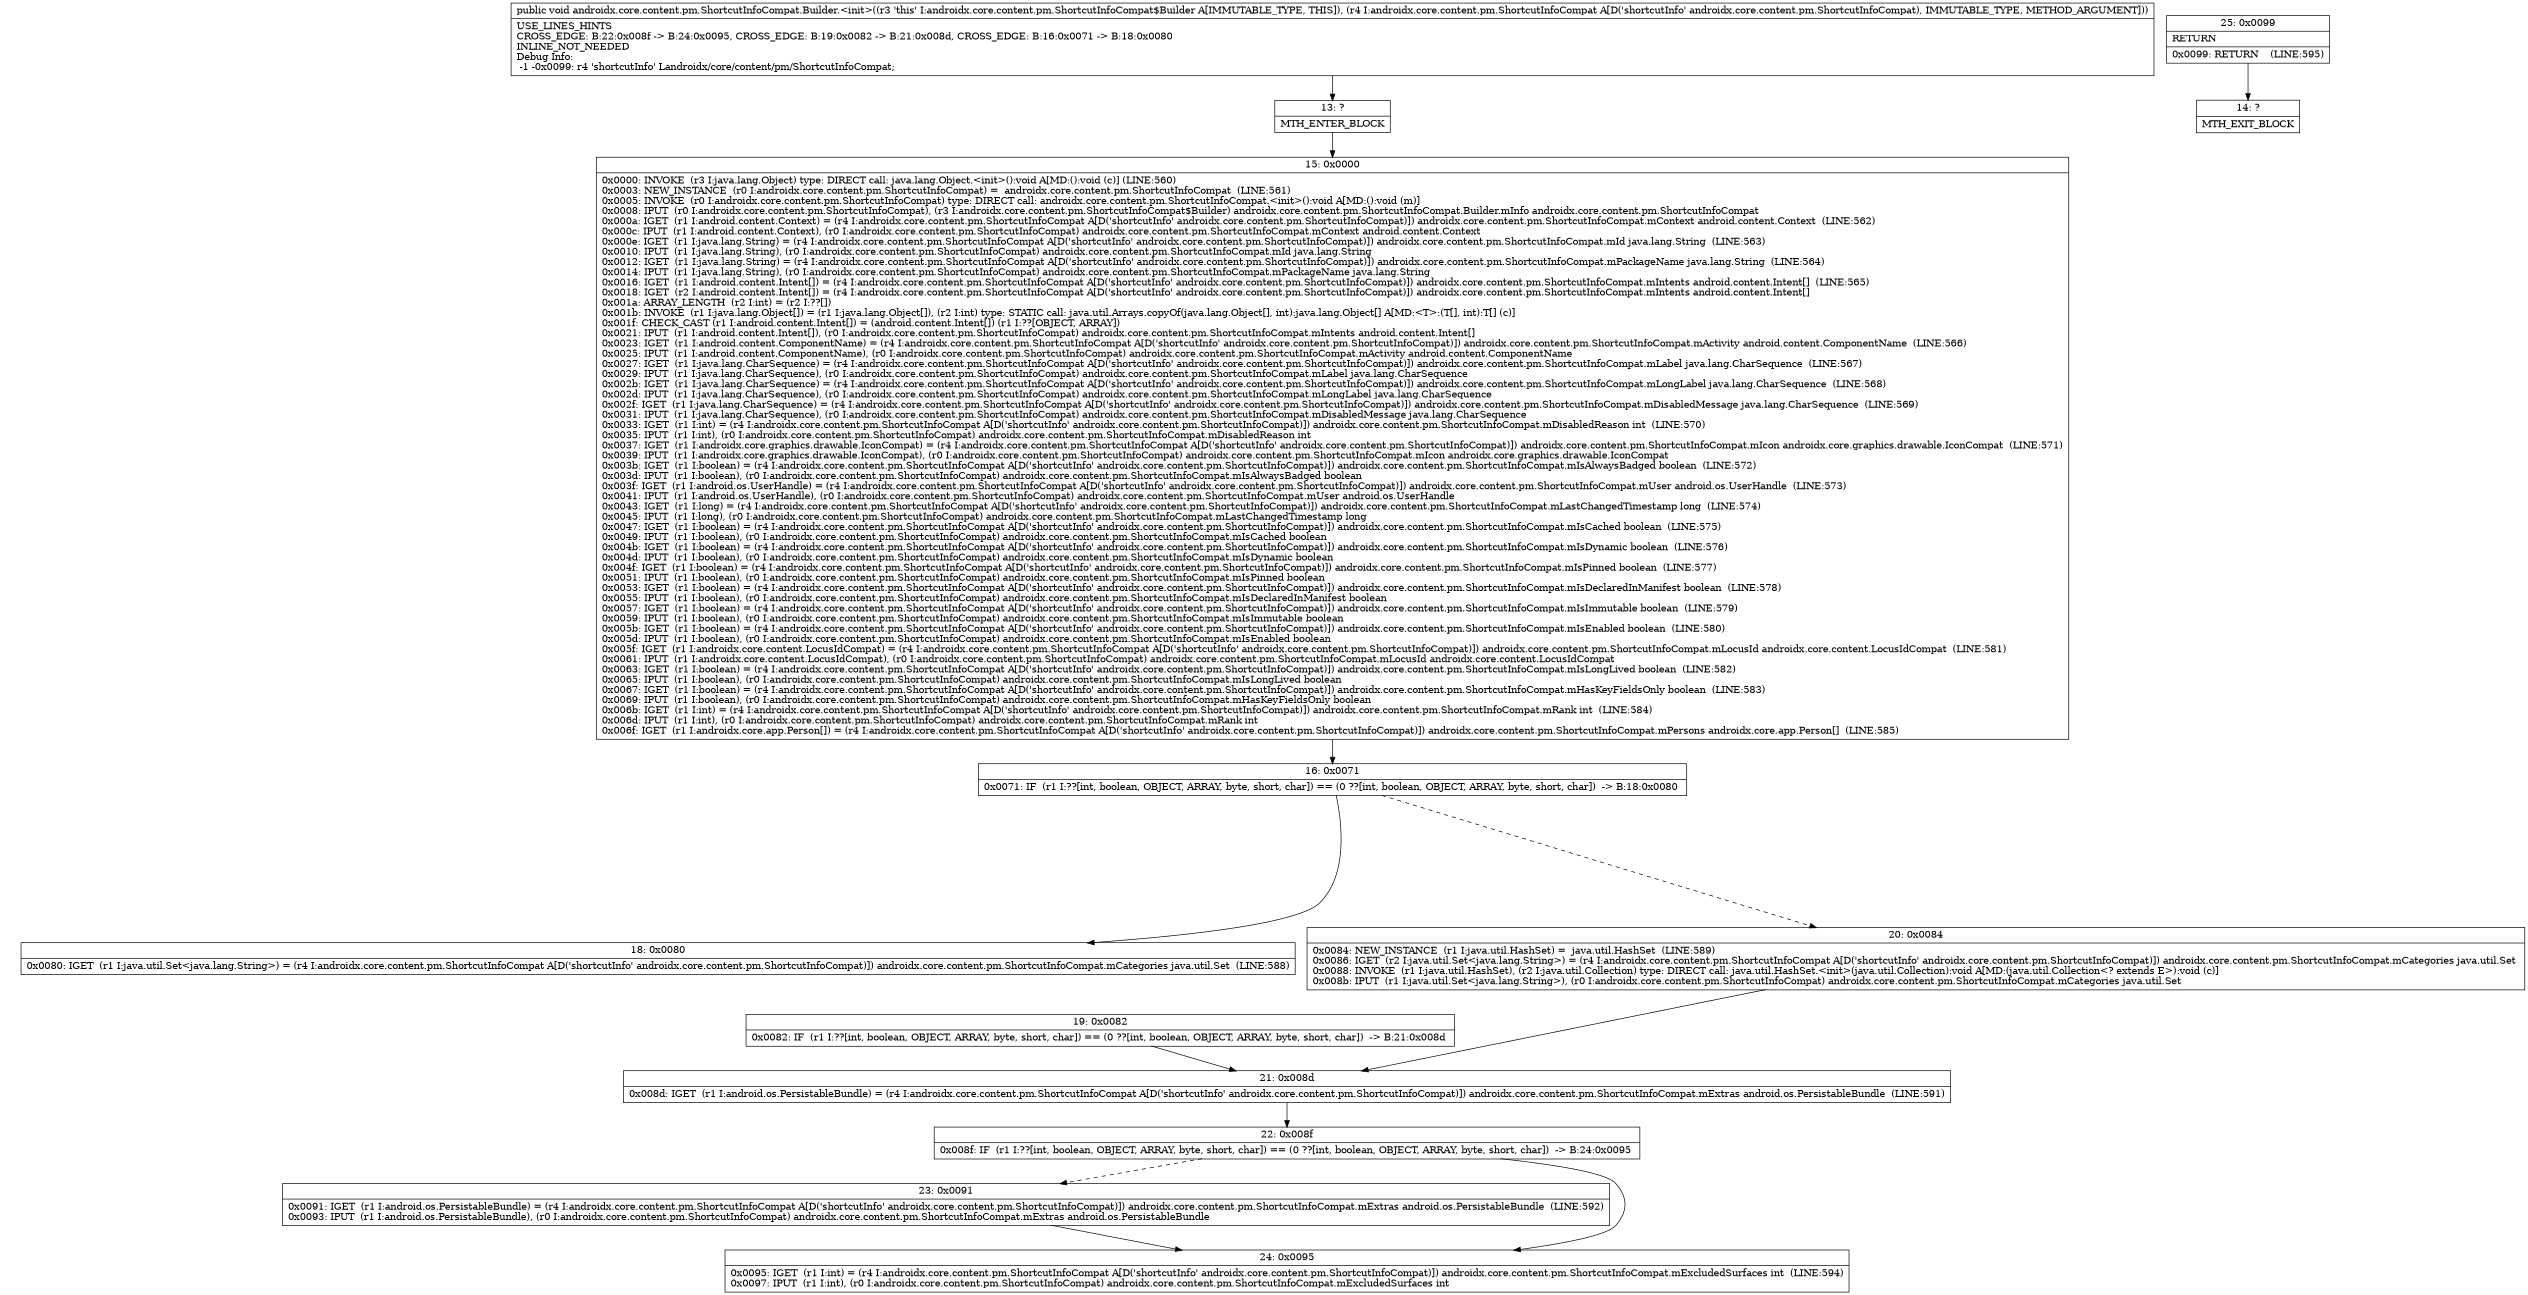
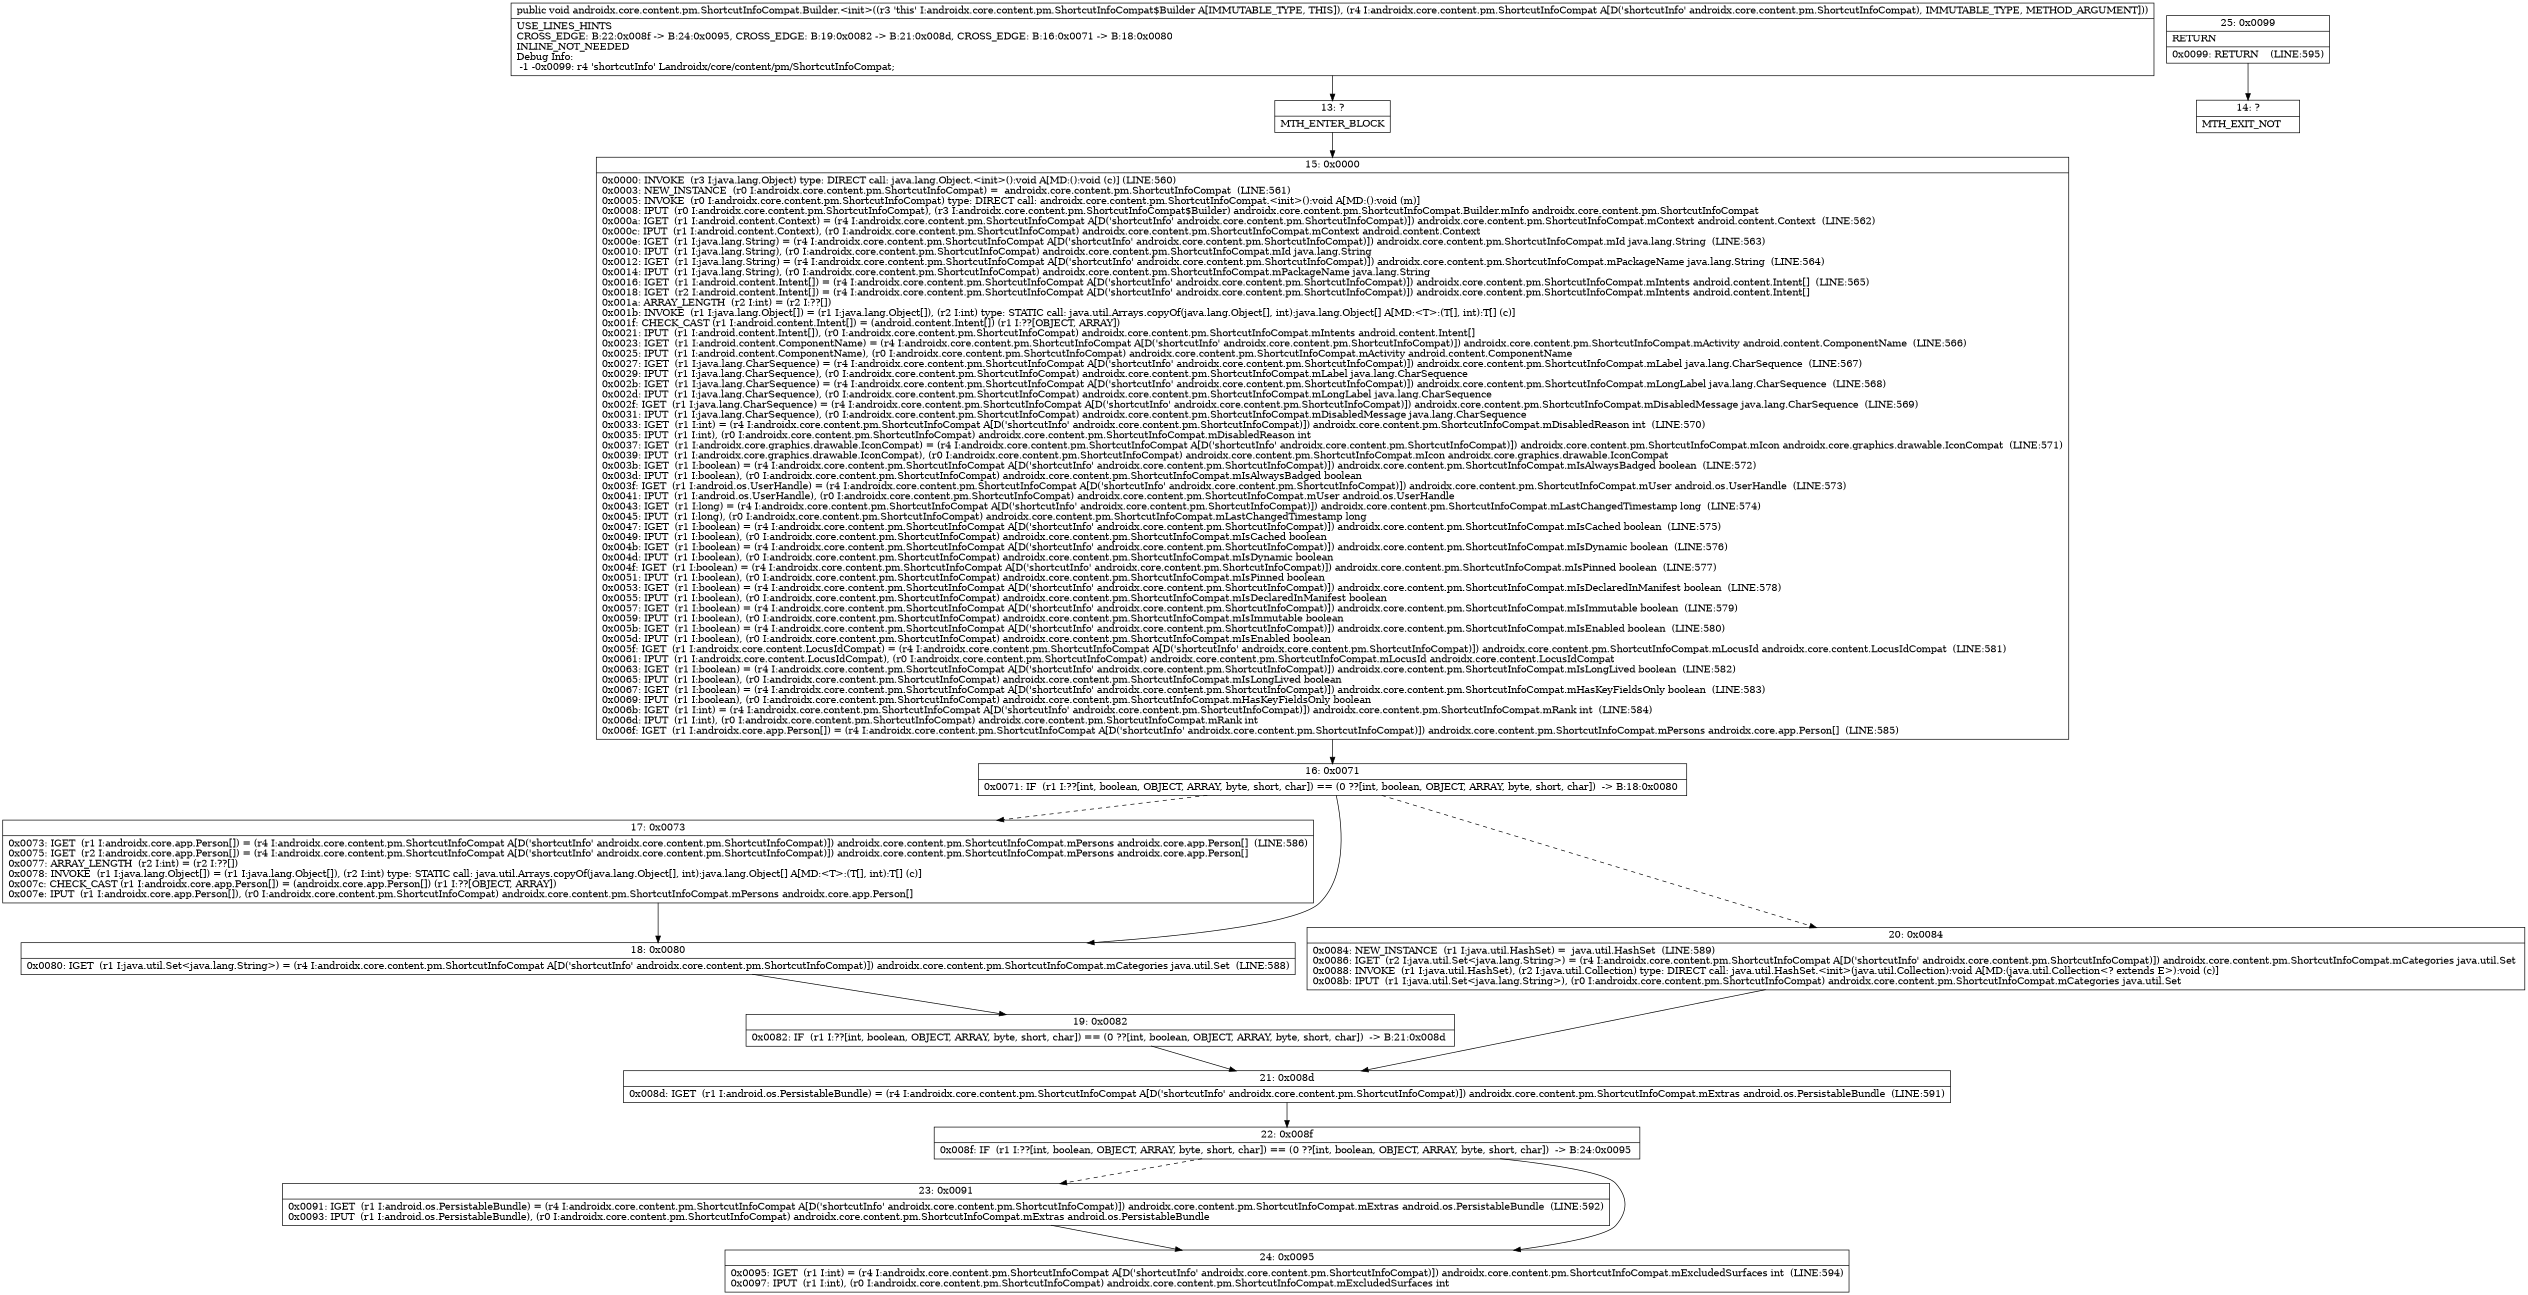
node "14: ?": text "MTH_EXIT_BLOCK" -> "MTH_EXIT_NOT"
node "17: 0x0073": added
edge "18: 0x0080" -> "19: 0x0082": added
